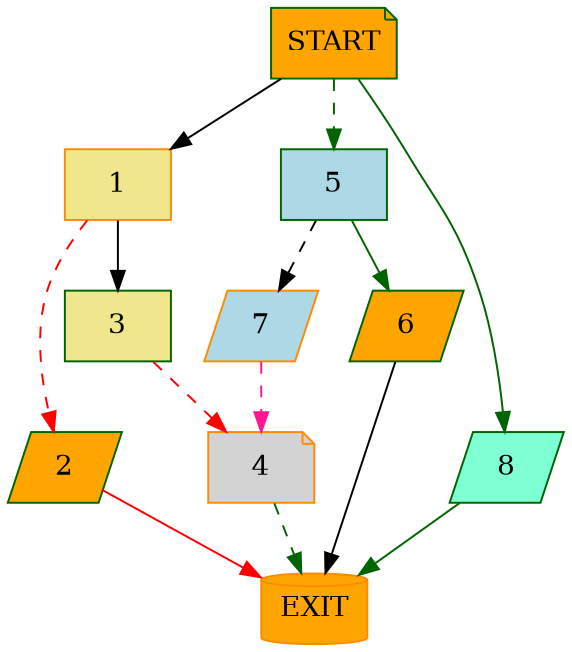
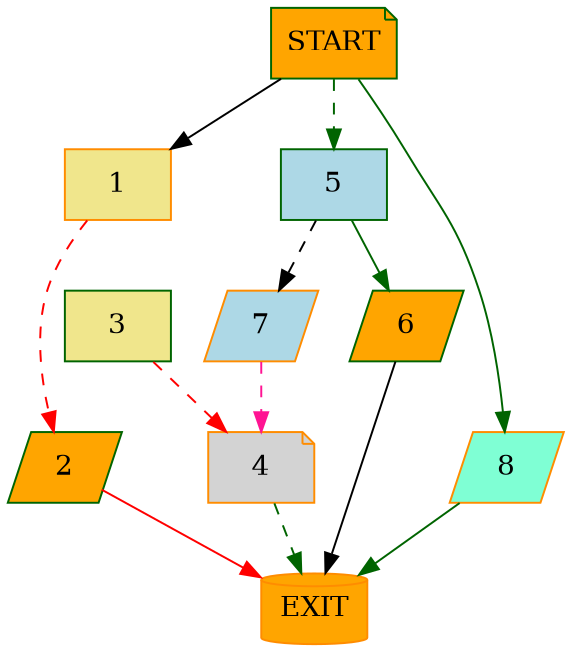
edge "1" -> "3": removed
node "8": color darkgreen -> darkorange
